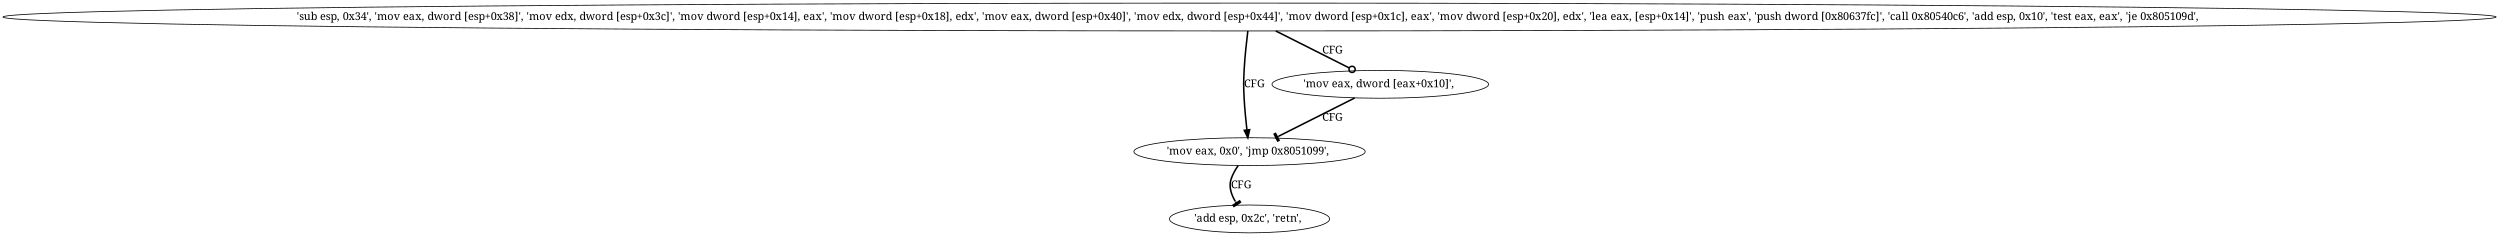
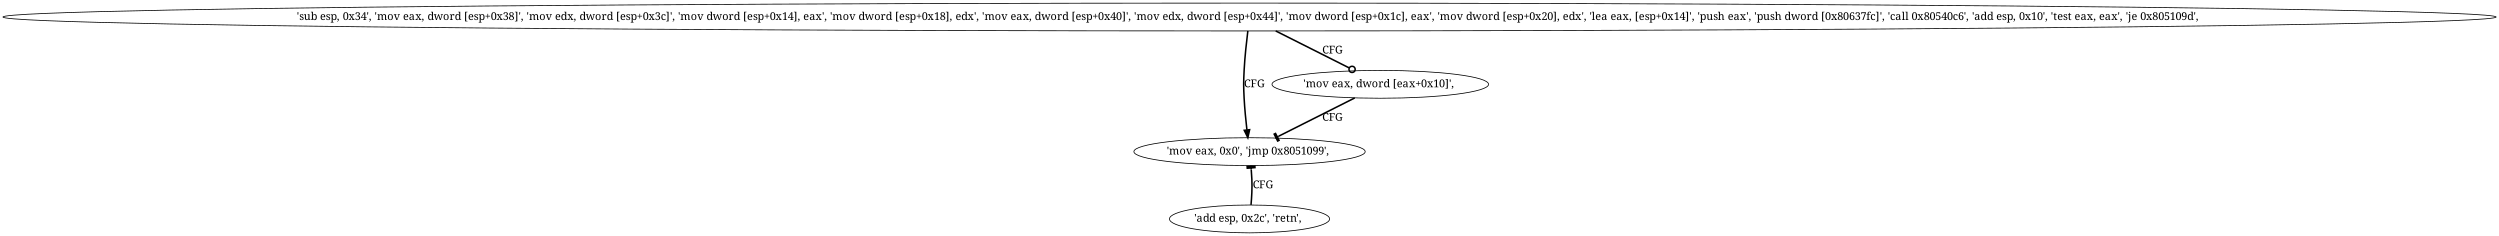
edge "'mov eax, 0x0', 'jmp 0x8051099'," -> "'add esp, 0x2c', 'retn',": reversed
